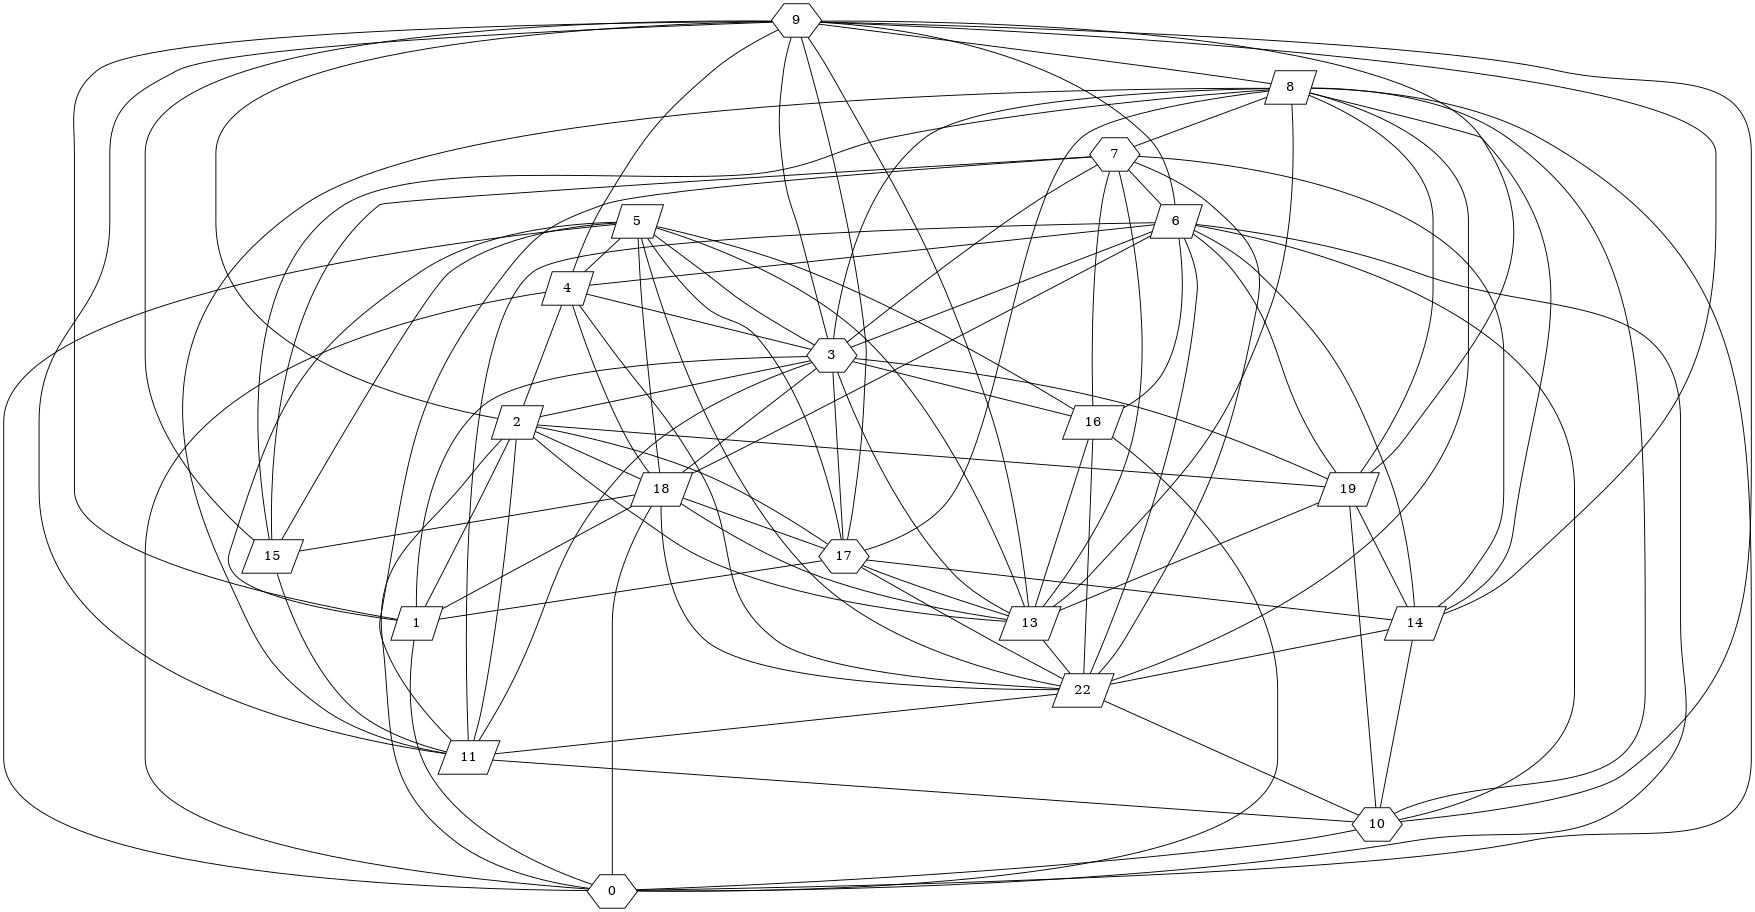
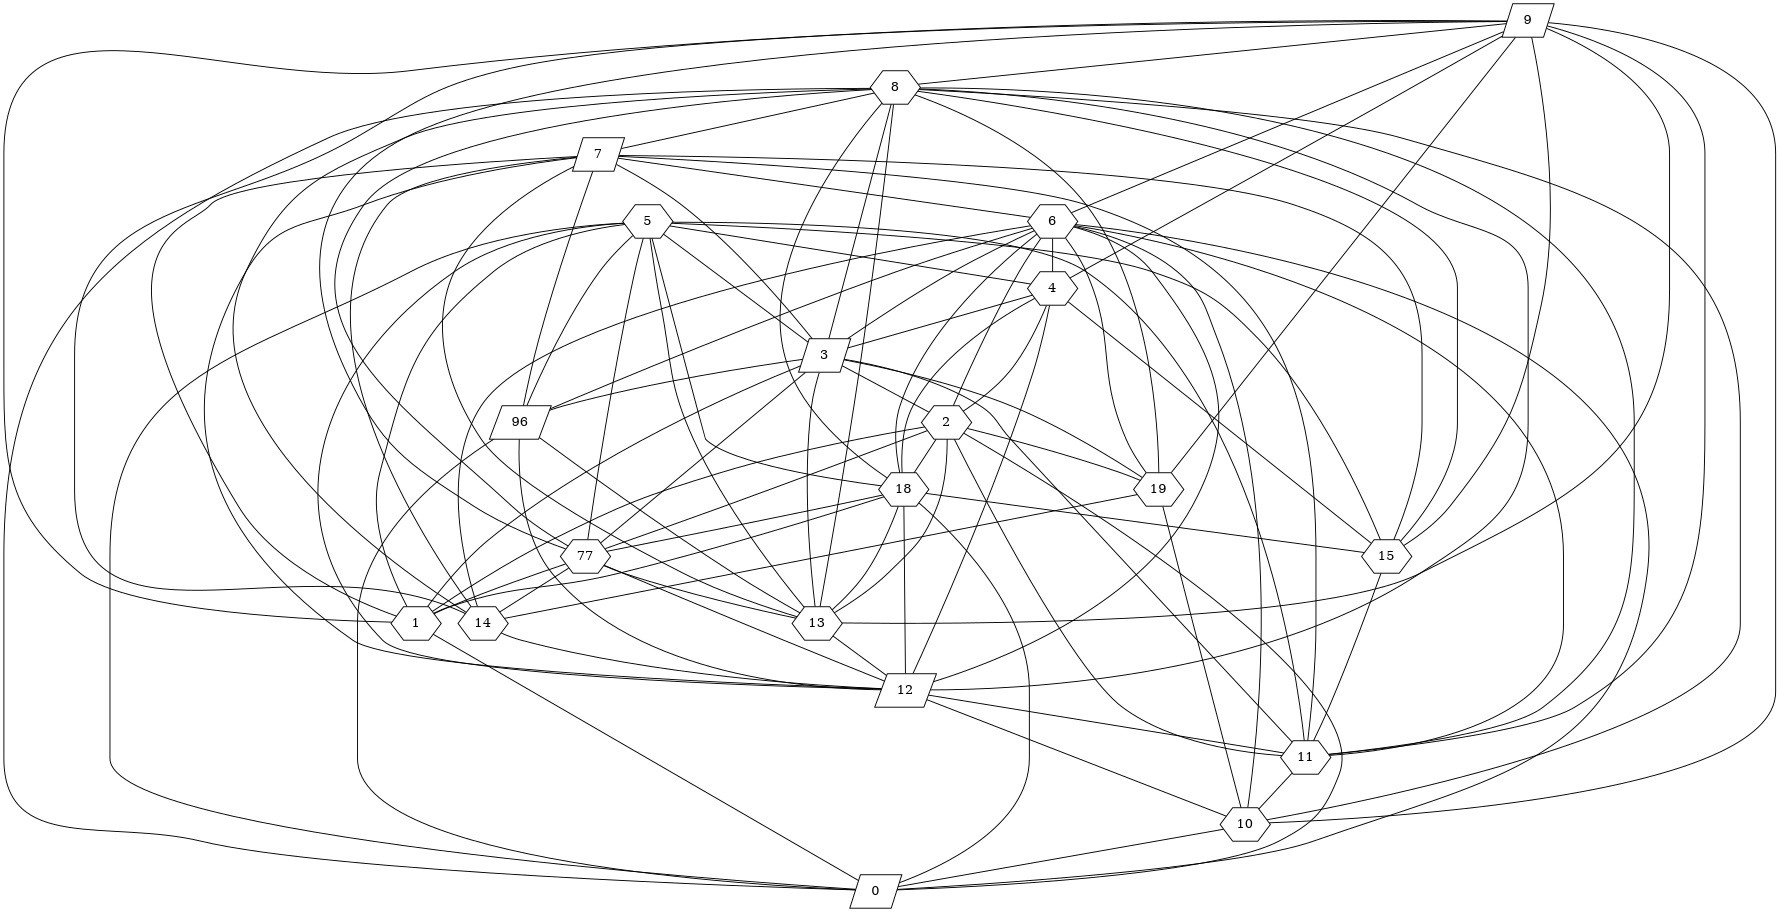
node "9": shape hexagon -> parallelogram
node "8": shape parallelogram -> hexagon
edge "9" -- "2": now "6" -- "2"
node "7": shape hexagon -> parallelogram
edge "9" -- "3": removed
node "5": shape parallelogram -> hexagon
node "6": shape parallelogram -> hexagon
edge "7" -- "1": added
node "4": shape parallelogram -> hexagon
edge "5" -- "11": added
node "3": shape hexagon -> parallelogram
edge "3" -- "18": now "8" -- "18"
node "2": shape parallelogram -> hexagon
node "16": label "16" -> "96"
node "18": shape parallelogram -> hexagon
node "19": shape parallelogram -> hexagon
node "15": shape parallelogram -> hexagon
node "17": label "17" -> "77"
edge "19" -- "13": removed
node "1": shape parallelogram -> hexagon
node "13": shape parallelogram -> hexagon
node "14": shape parallelogram -> hexagon
edge "4" -- "0": now "4" -- "15"
node "22": label "22" -> "12"
edge "14" -- "10": removed
node "11": shape parallelogram -> hexagon
node "0": shape hexagon -> parallelogram
